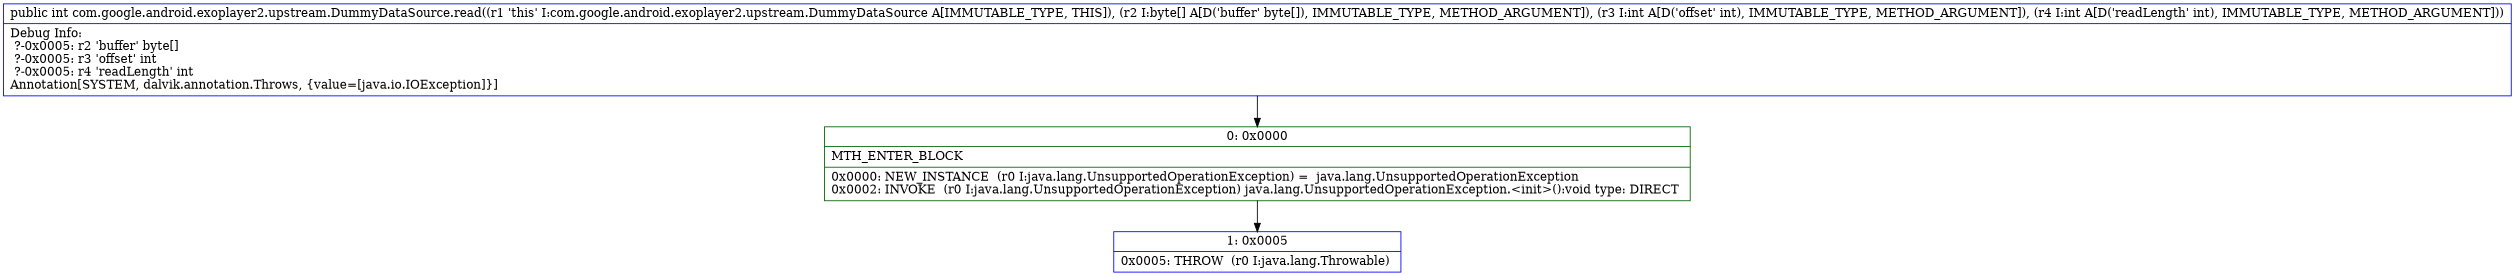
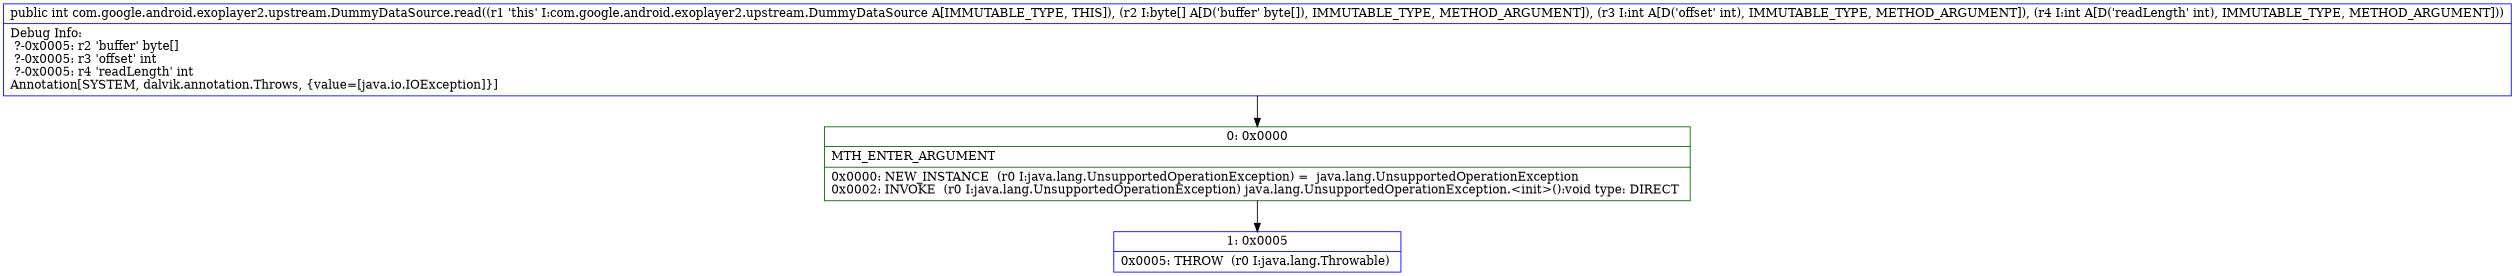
node "0: 0x0000": text "MTH_ENTER_BLOCK" -> "MTH_ENTER_ARGUMENT"
